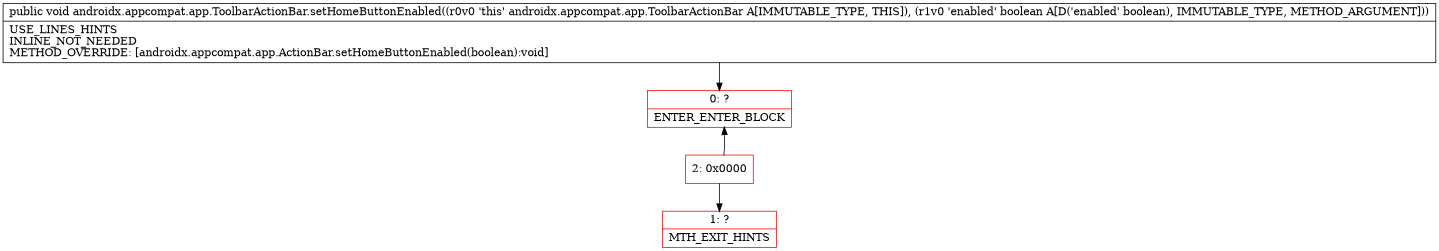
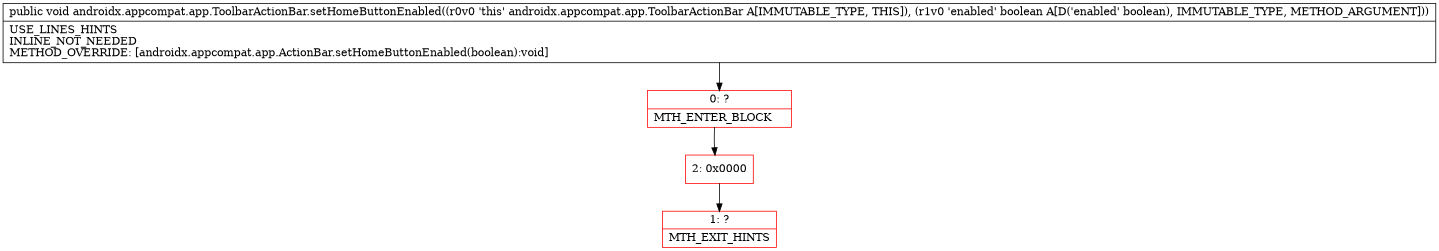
node "0: ?": text "ENTER_ENTER_BLOCK" -> "MTH_ENTER_BLOCK"
edge "2: 0x0000" -> "0: ?": reversed
